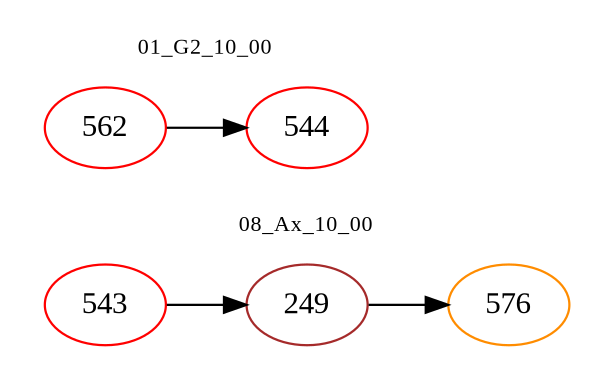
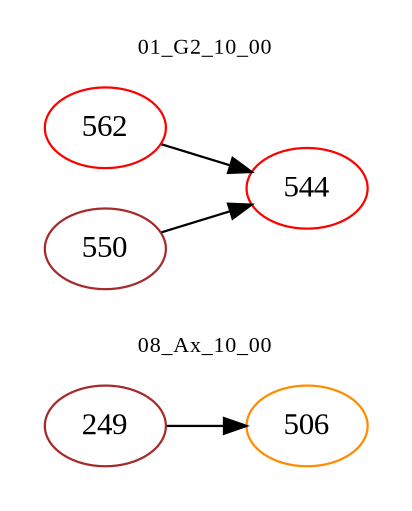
node "550": added
node "543": removed
node "576": label "576" -> "506"
